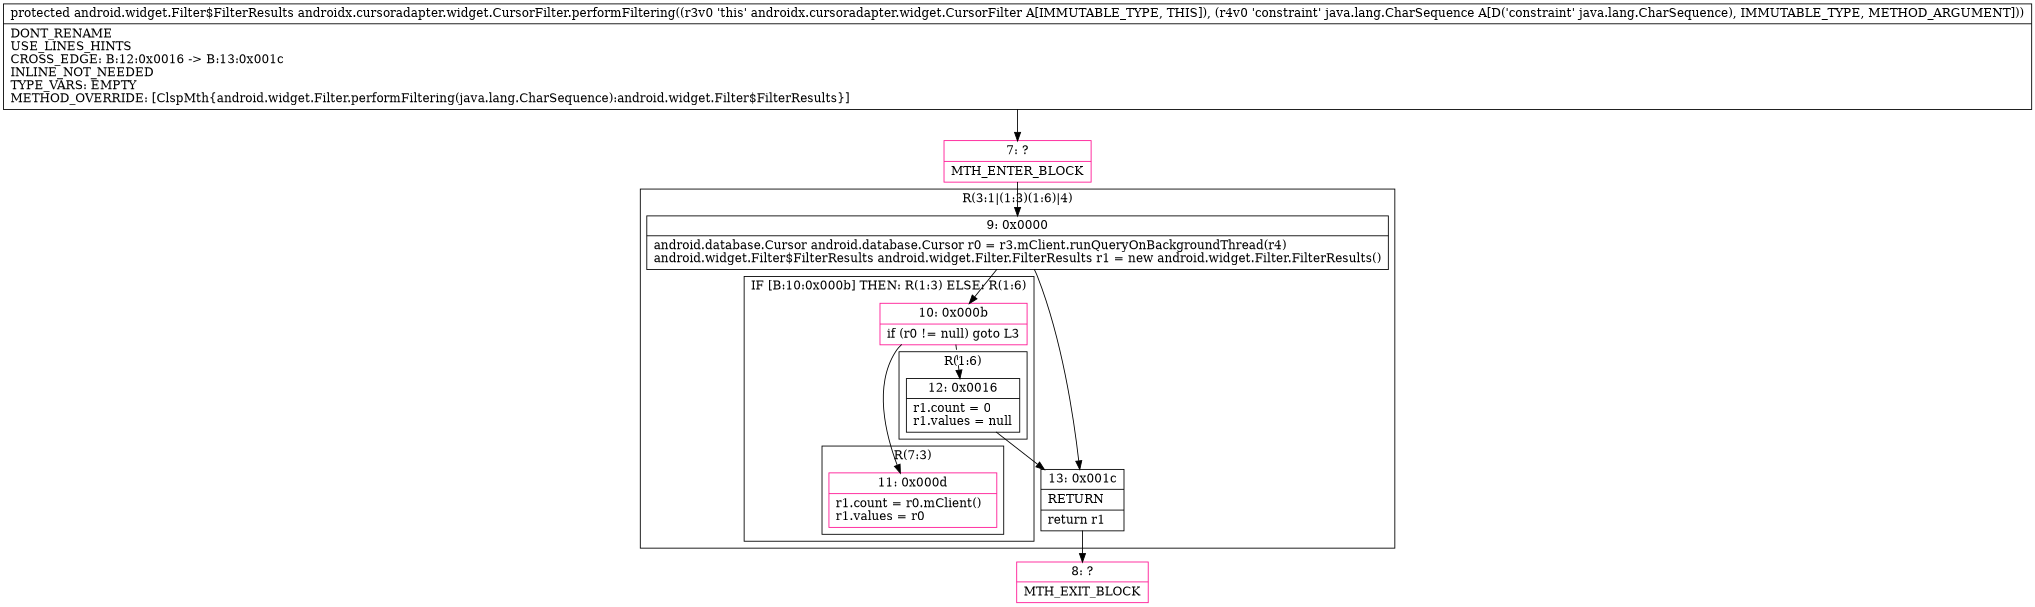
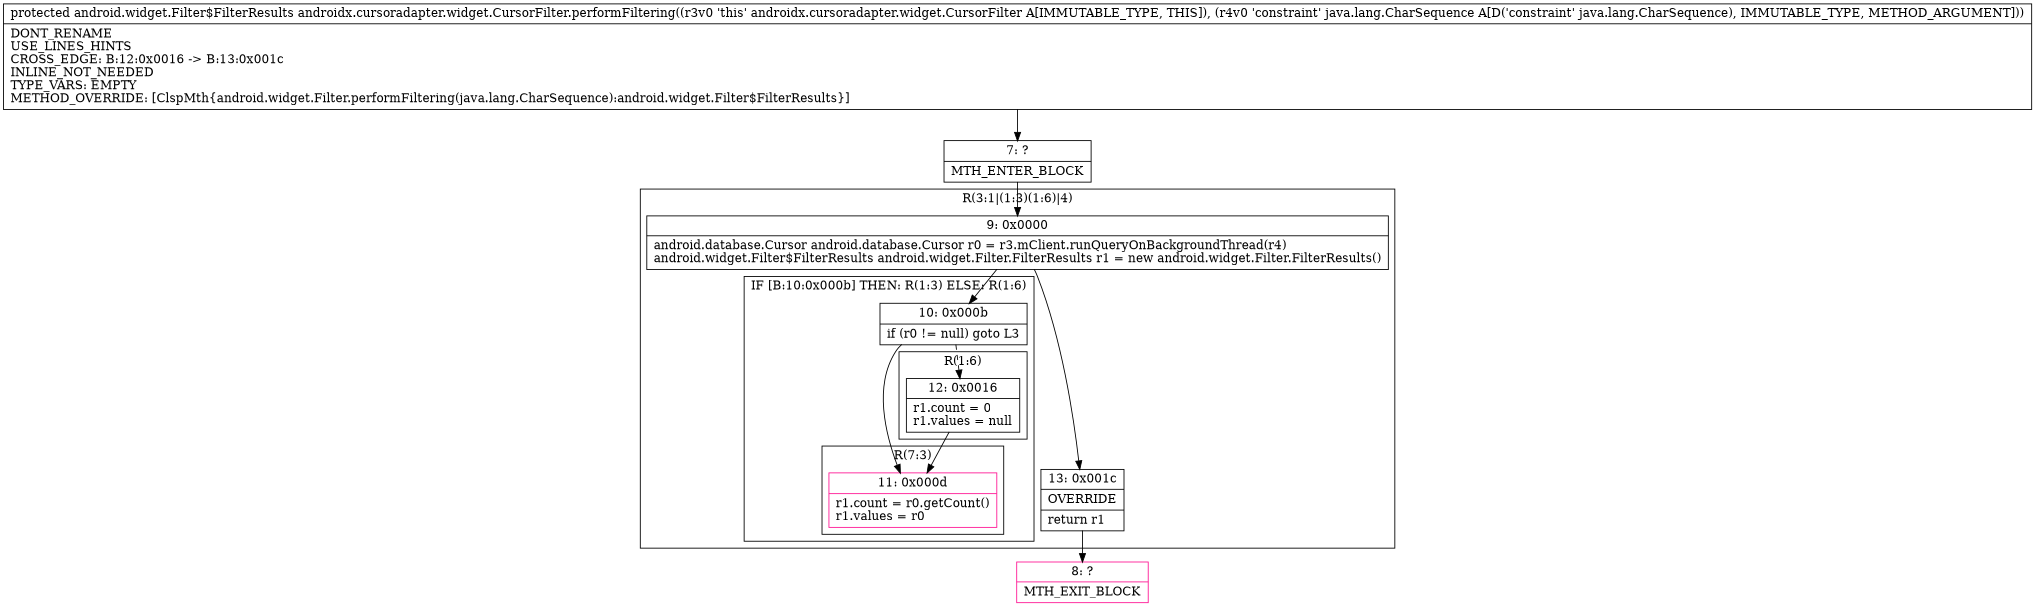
node "7: ?": color deeppink -> black
node "10: 0x000b": color deeppink -> black
edge "12: 0x0016" -> "13: 0x001c": now "12: 0x0016" -> "11: 0x000d"
node "13: 0x001c": text "RETURN" -> "OVERRIDE"
node "11: 0x000d": text "r1.count = r0.mClient()" -> "r1.count = r0.getCount()"
